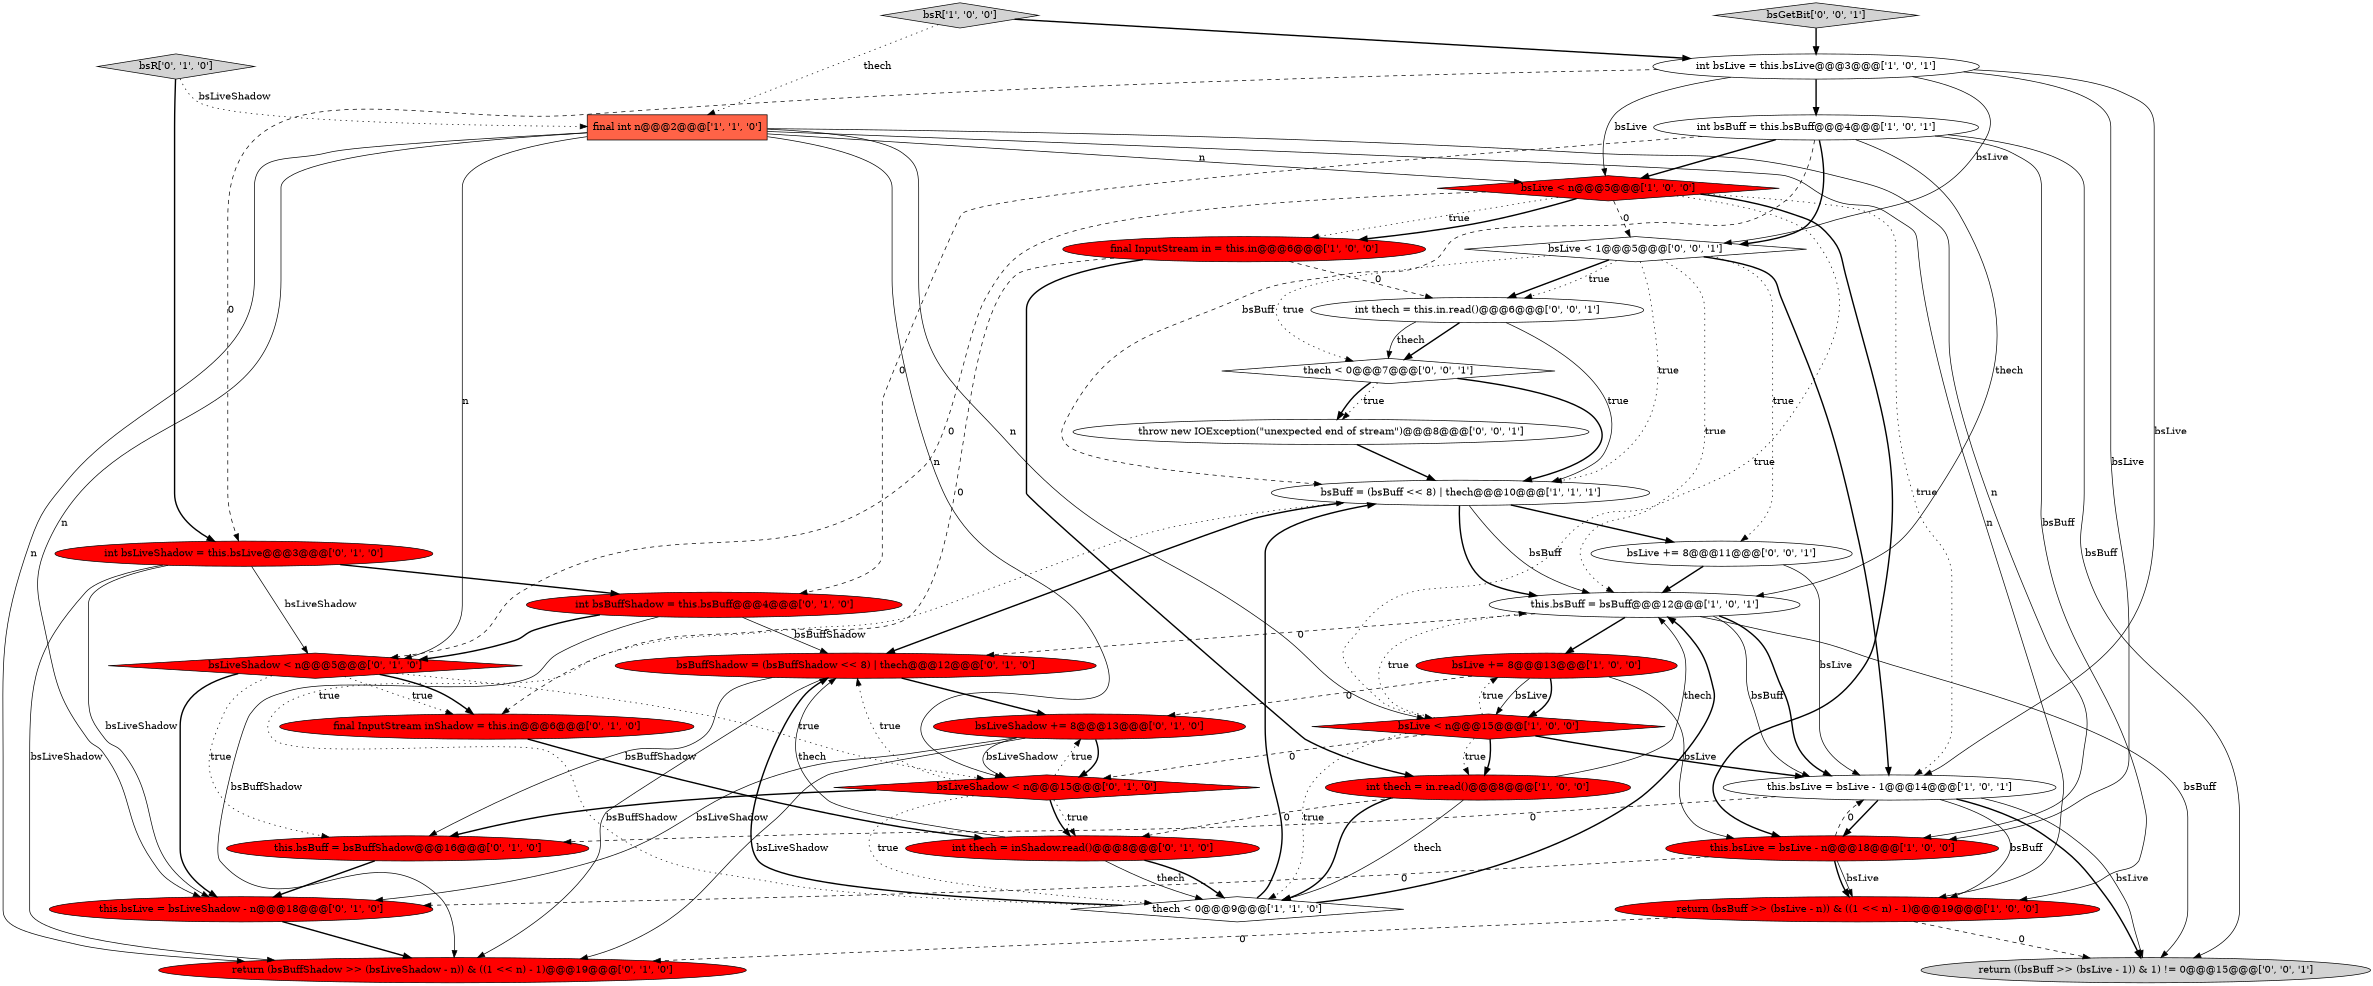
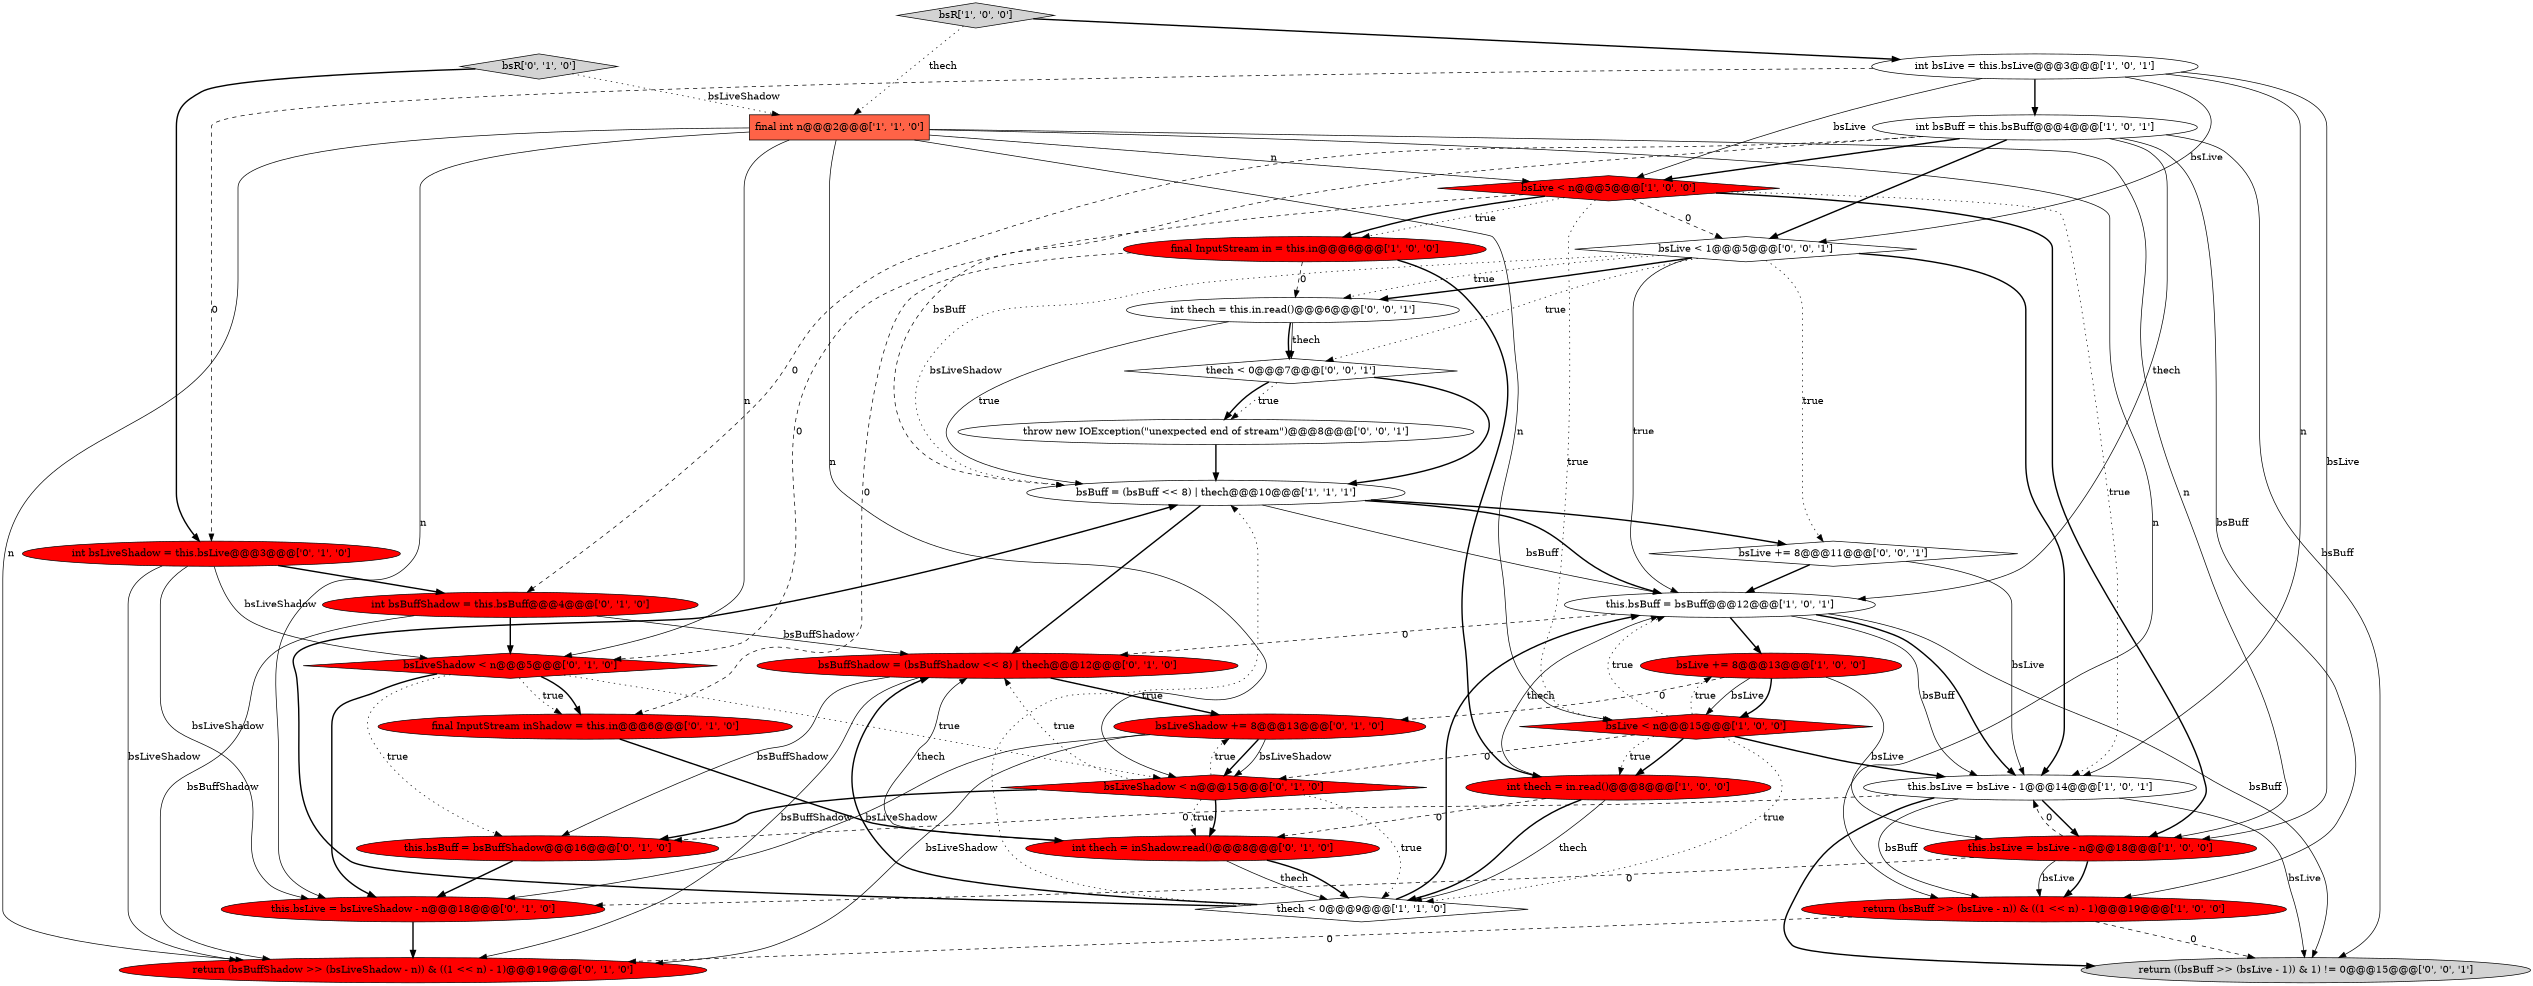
node "bsGetBit['0', '0', '1']": removed
edge "bsLive < 1@@@5@@@['0', '0', '1']" -> "bsBuff = (bsBuff << 8) | thech@@@10@@@['1', '1', '1']": label "true" -> "bsLiveShadow"
edge "int bsLive = this.bsLive@@@3@@@['1', '0', '1']" -> "this.bsLive = bsLive - 1@@@14@@@['1', '0', '1']": label "bsLive" -> "n"
edge "bsLive < 1@@@5@@@['0', '0', '1']" -> "this.bsBuff = bsBuff@@@12@@@['1', '0', '1']": style dotted -> solid
node "bsLive += 8@@@11@@@['0', '0', '1']": shape ellipse -> diamond
